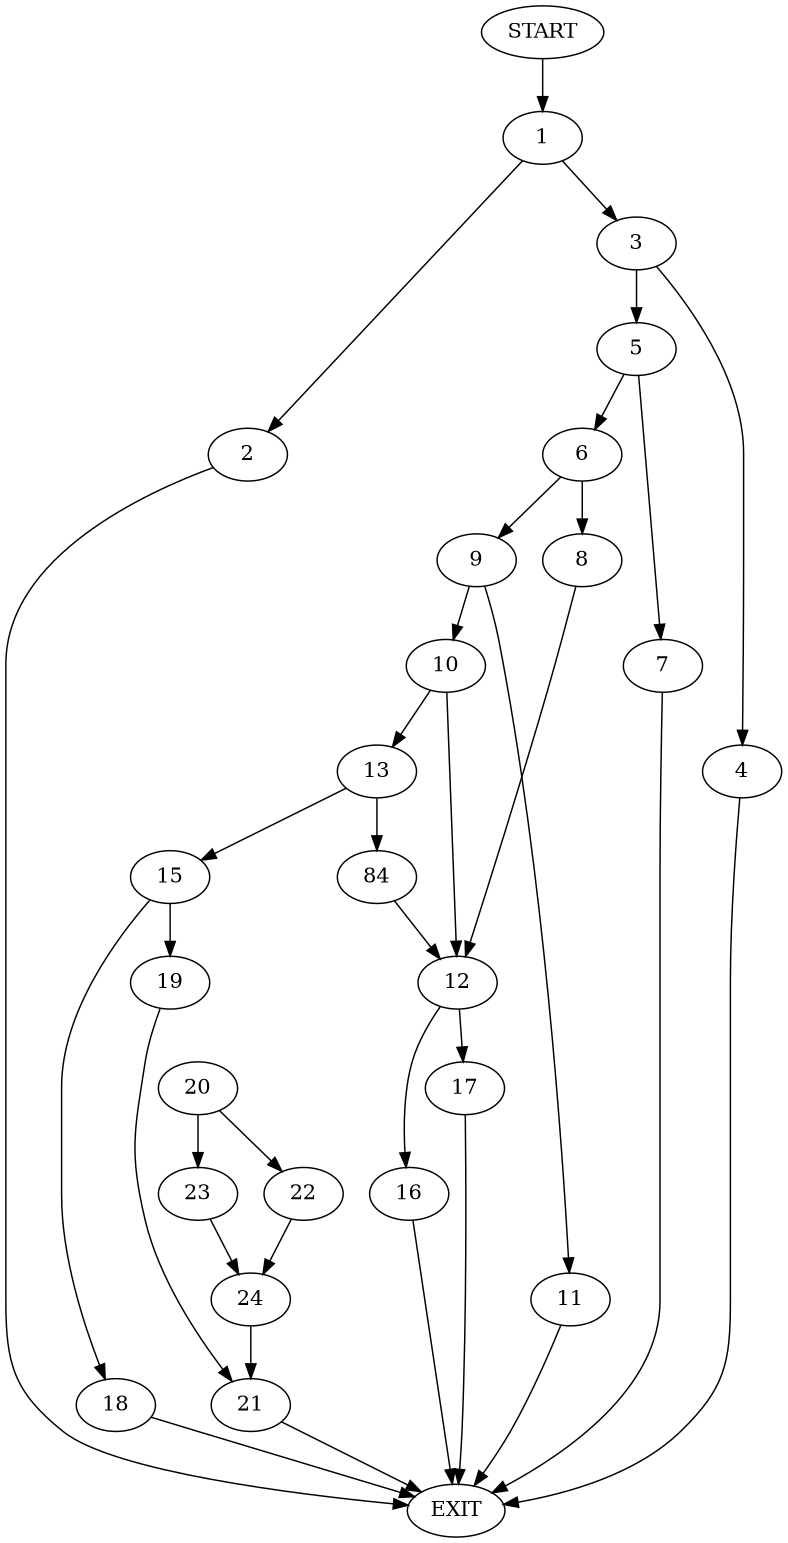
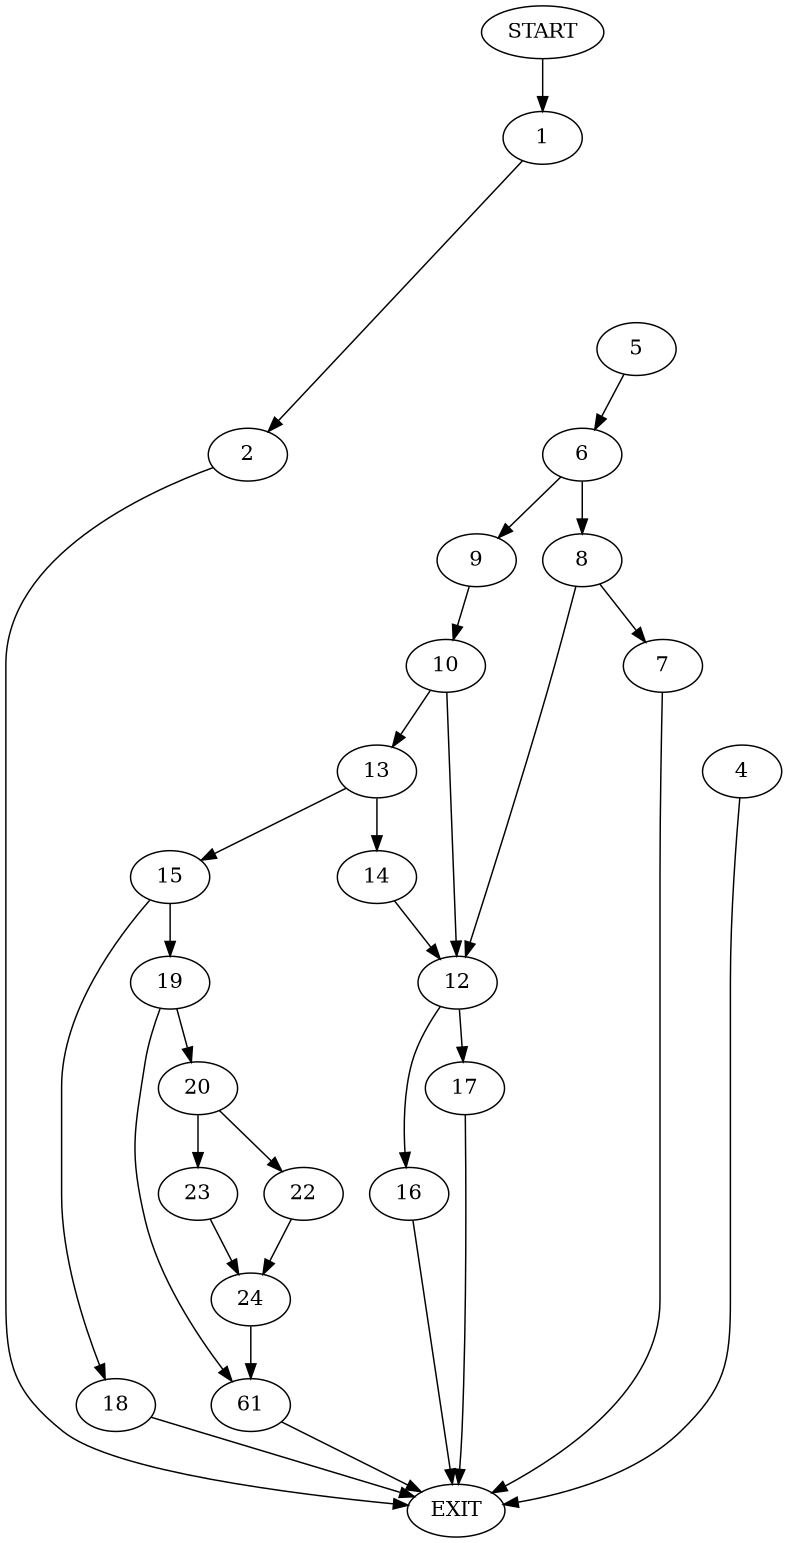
node "3": removed
edge "5" -> "7": now "8" -> "7"
node "84": label "84" -> "14"
edge "19" -> "20": added
node "11": removed
node "21": label "21" -> "61"
